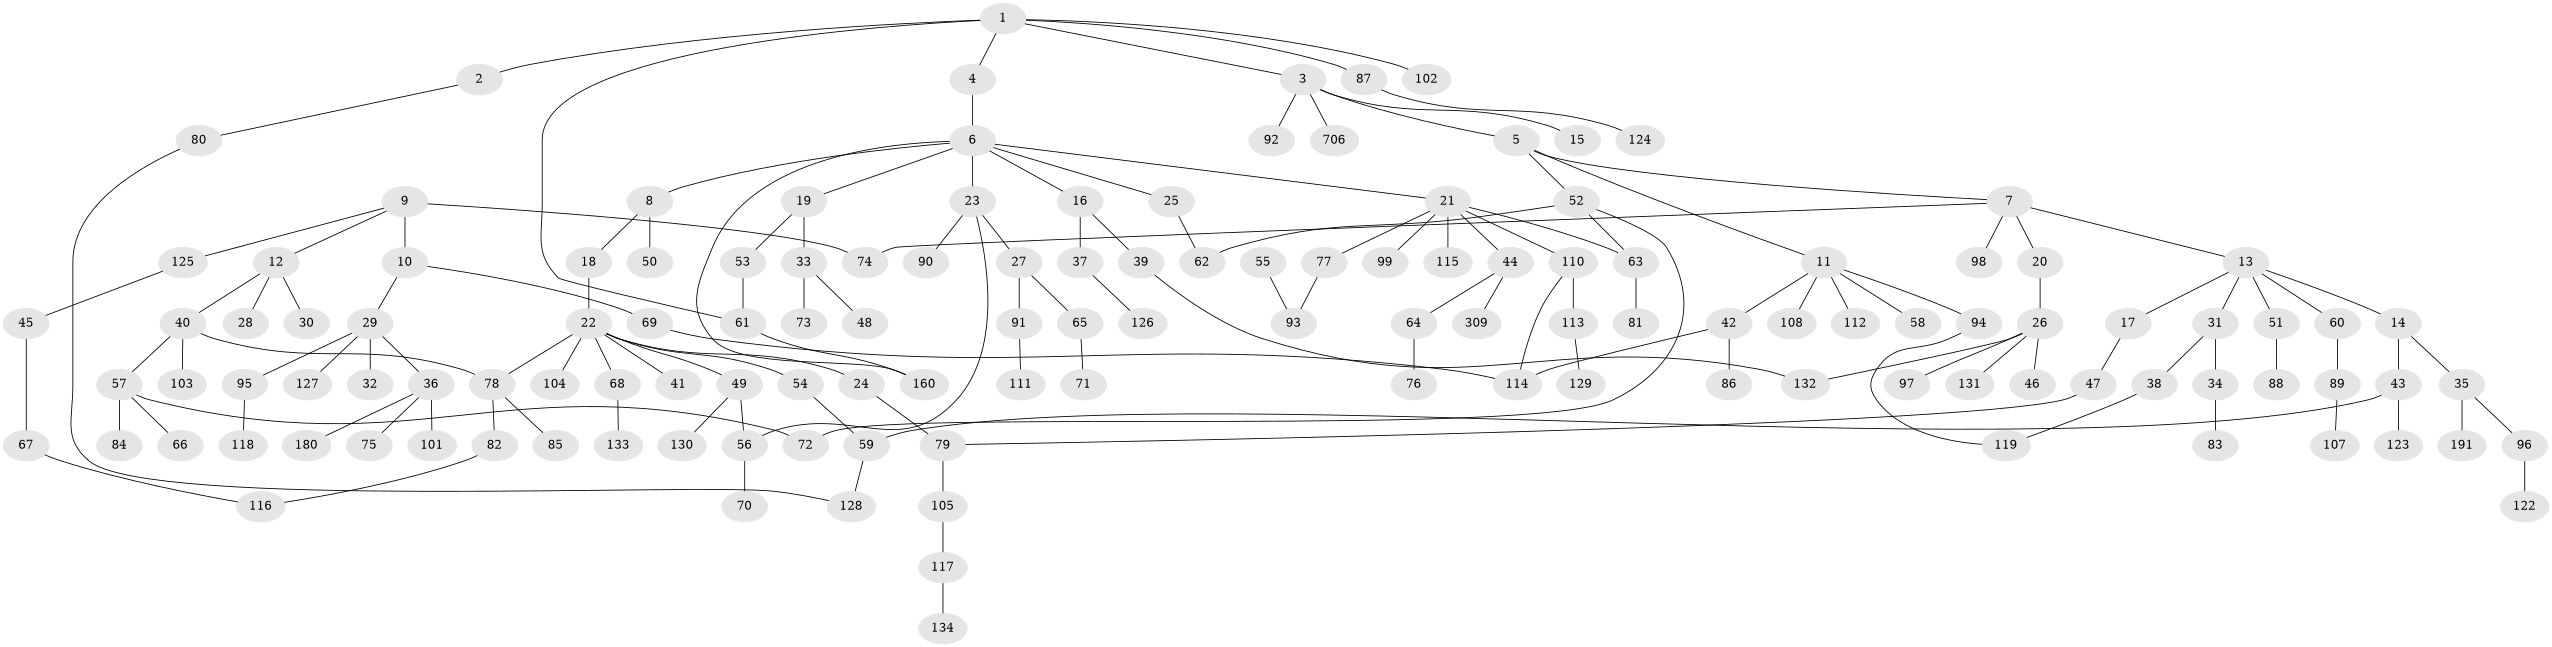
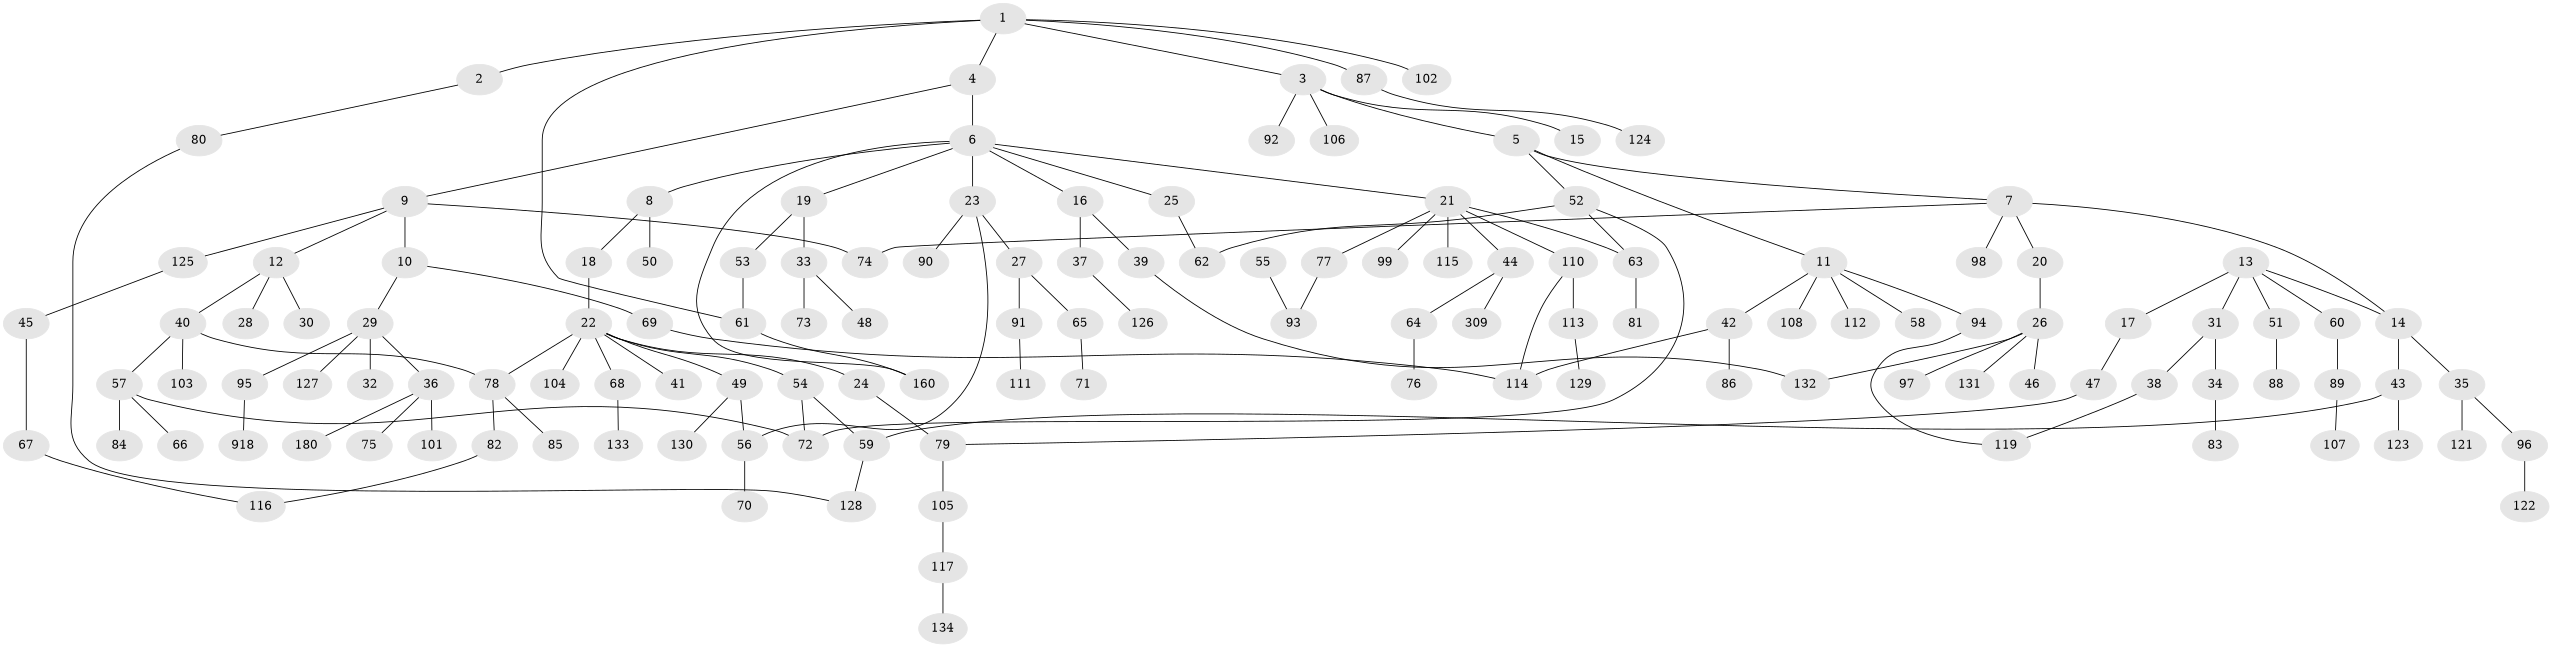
edge "4" -- "9": added
node "706": label "706" -> "106"
edge "7" -- "13": now "7" -- "14"
edge "54" -- "72": added
node "118": label "118" -> "918"
node "191": label "191" -> "121"
